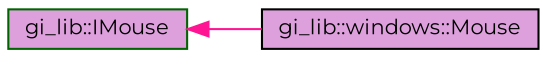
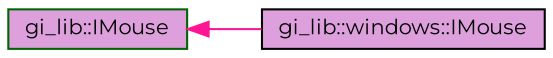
node "gi_lib::windows::Mouse": label "gi_lib::windows::Mouse" -> "gi_lib::windows::IMouse"
